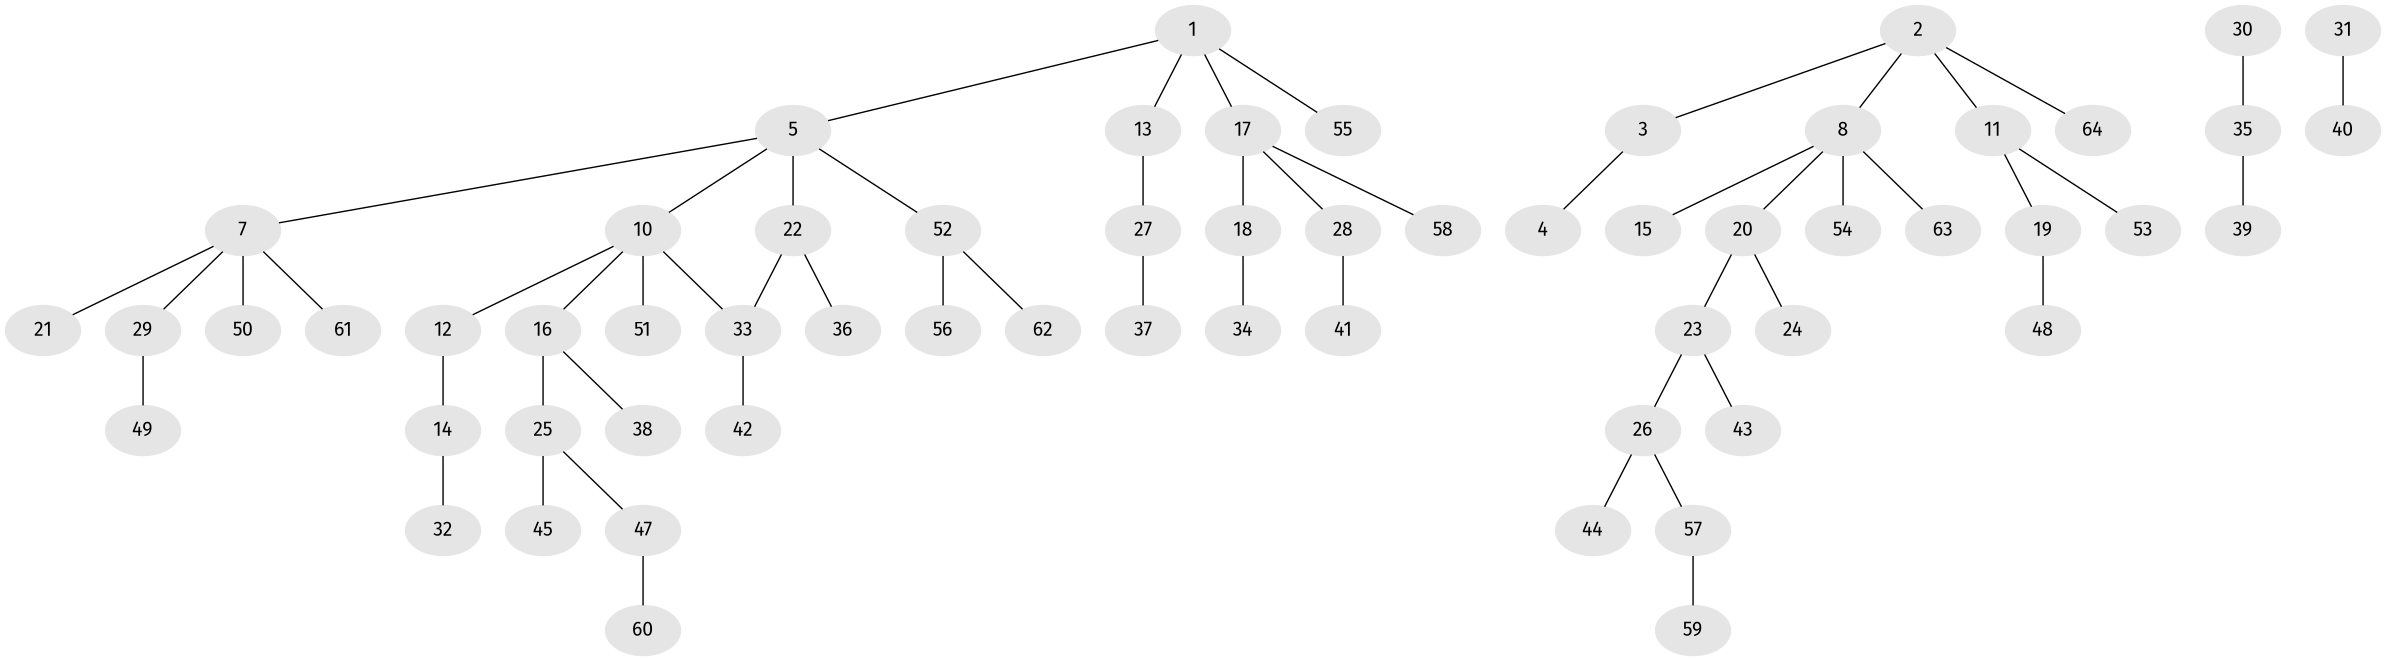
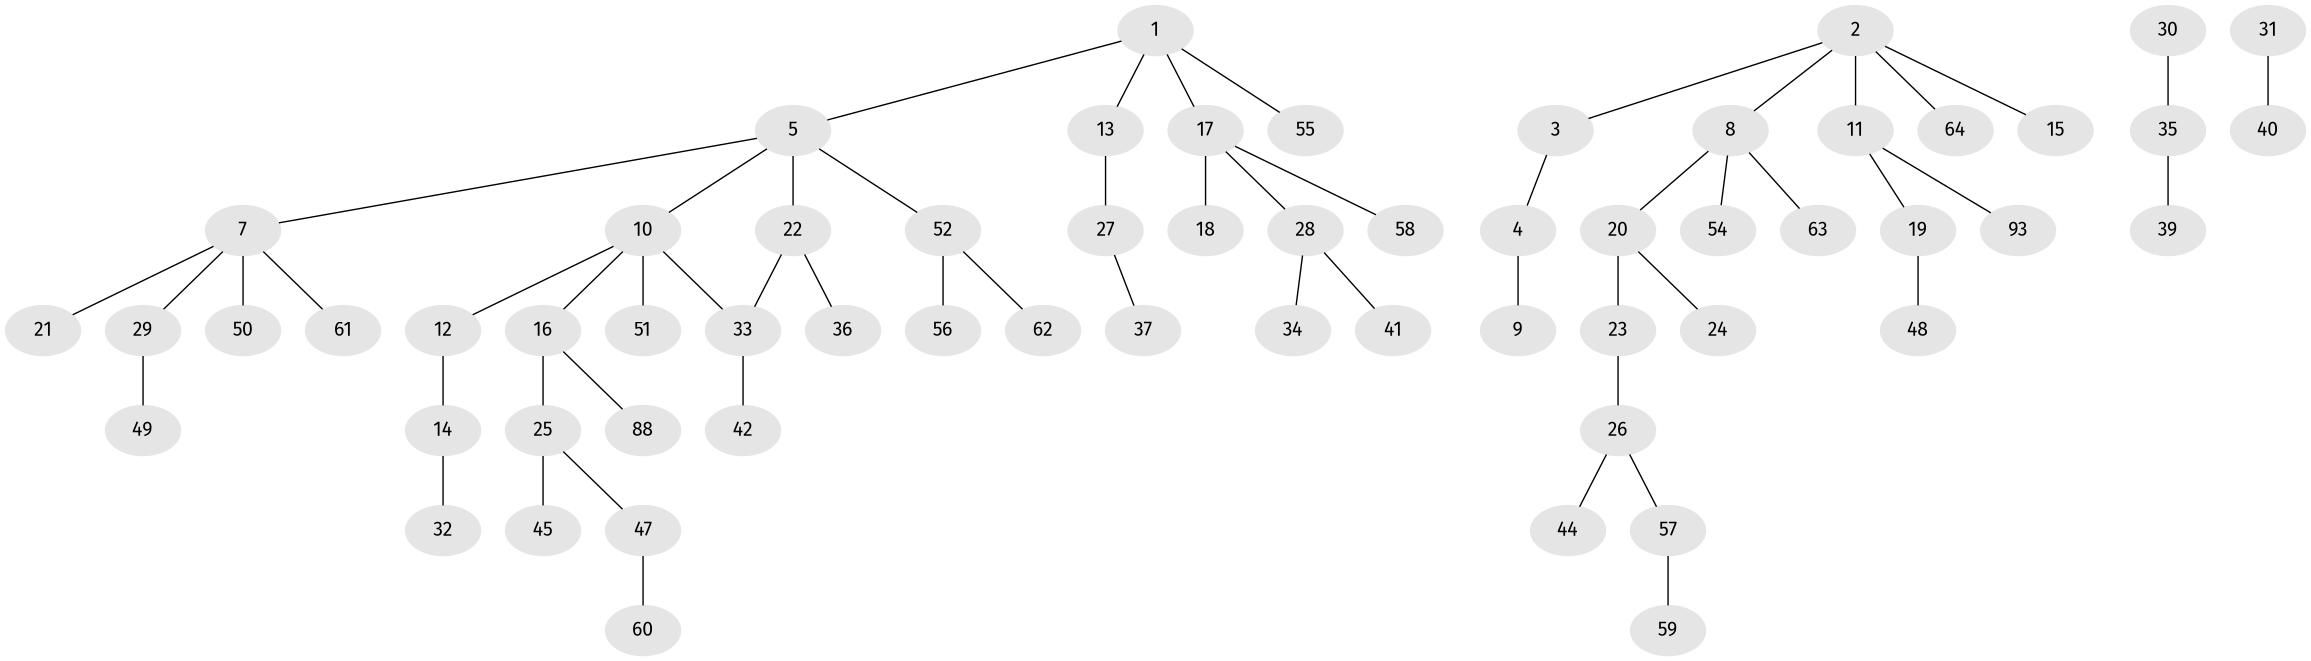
edge "8" -- "15": now "2" -- "15"
node "53": label "53" -> "93"
edge "18" -- "34": now "28" -- "34"
node "9": added
node "38": label "38" -> "88"
node "43": removed
